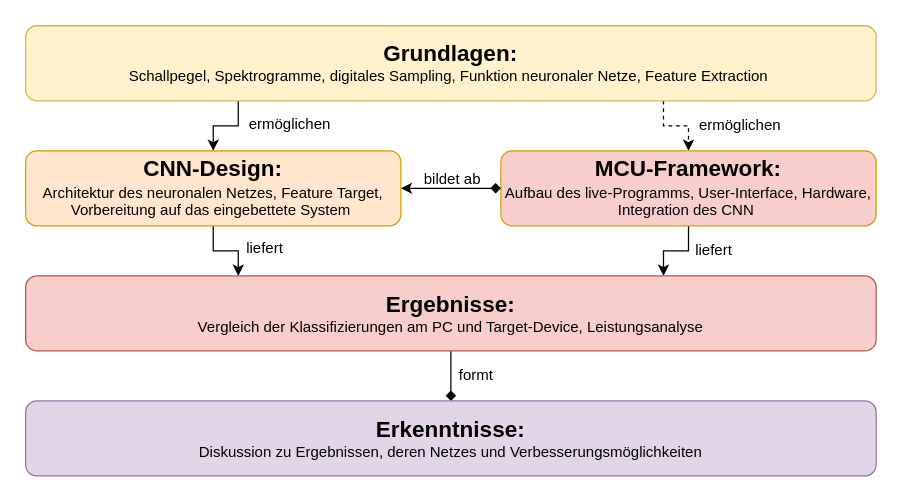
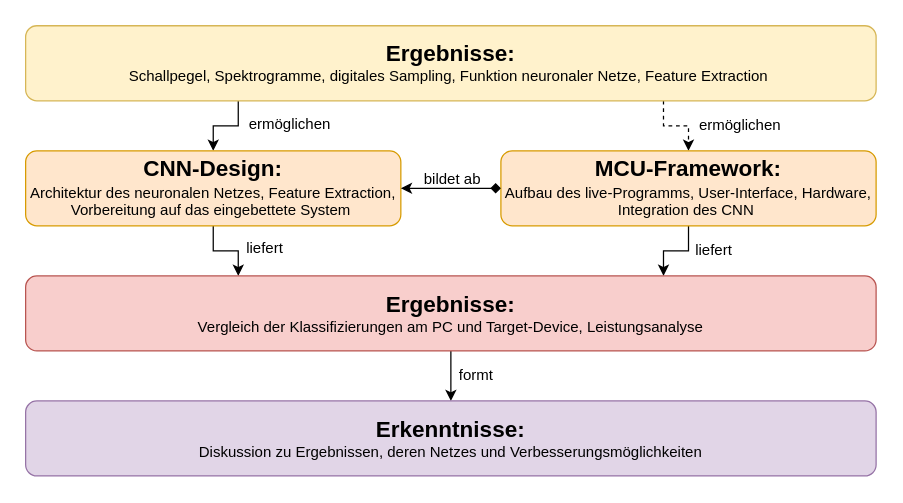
node "Grundlagen: Schallpegel, Spektrogramme, digitales Sampling, Funktion neuronaler Netze, Feature Extraction": label "Grundlagen: Schallpegel, Spektrogramme, digitales Sampling, Funktion neuronaler Netze, Feature Extraction" -> "Ergebnisse: Schallpegel, Spektrogramme, digitales Sampling, Funktion neuronaler Netze, Feature Extraction"
node "CNN-Design: Architektur des neuronalen Netzes, Feature Target, Vorbereitung auf das eingebettete System": label "CNN-Design: Architektur des neuronalen Netzes, Feature Target, Vorbereitung auf das eingebettete System" -> "CNN-Design: Architektur des neuronalen Netzes, Feature Extraction, Vorbereitung auf das eingebettete System"
node "MCU-Framework: Aufbau des live-Programms, User-Interface, Hardware, Integration des CNN": fillcolor #f8cecc -> #ffe6cc
edge "Ergebnisse: Vergleich der Klassifizierungen am PC und Target-Device, Leistungsanalyse" -> "Erkenntnisse: Diskussion zu Ergebnissen, deren Netzes und Verbesserungsmöglichkeiten": arrowhead diamond -> classic
